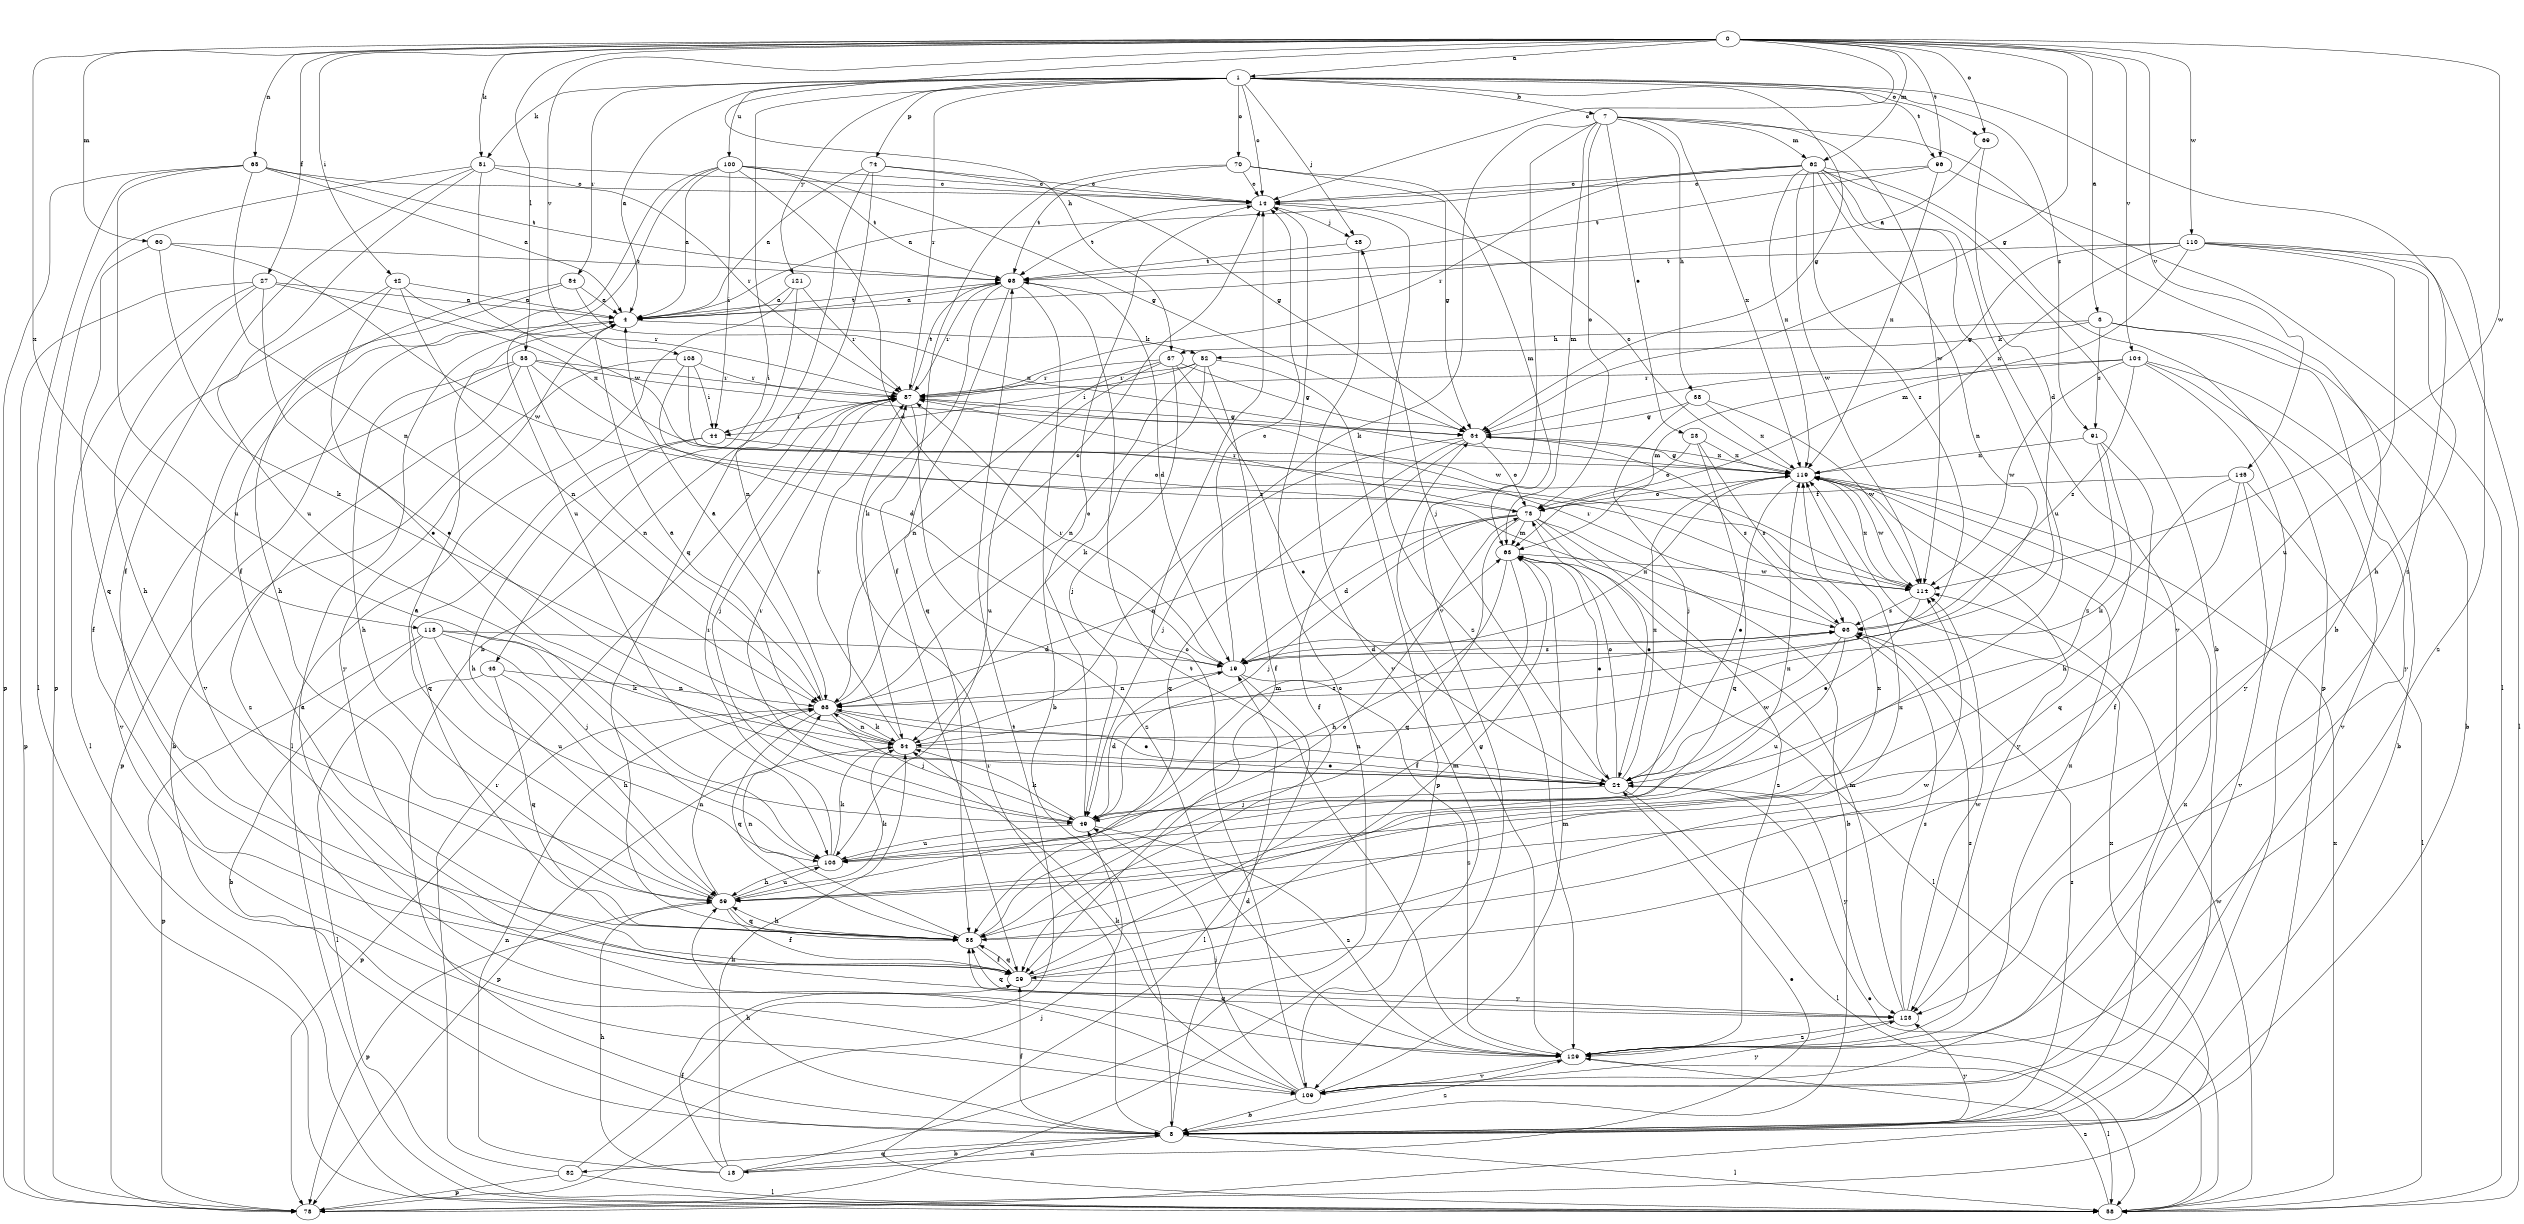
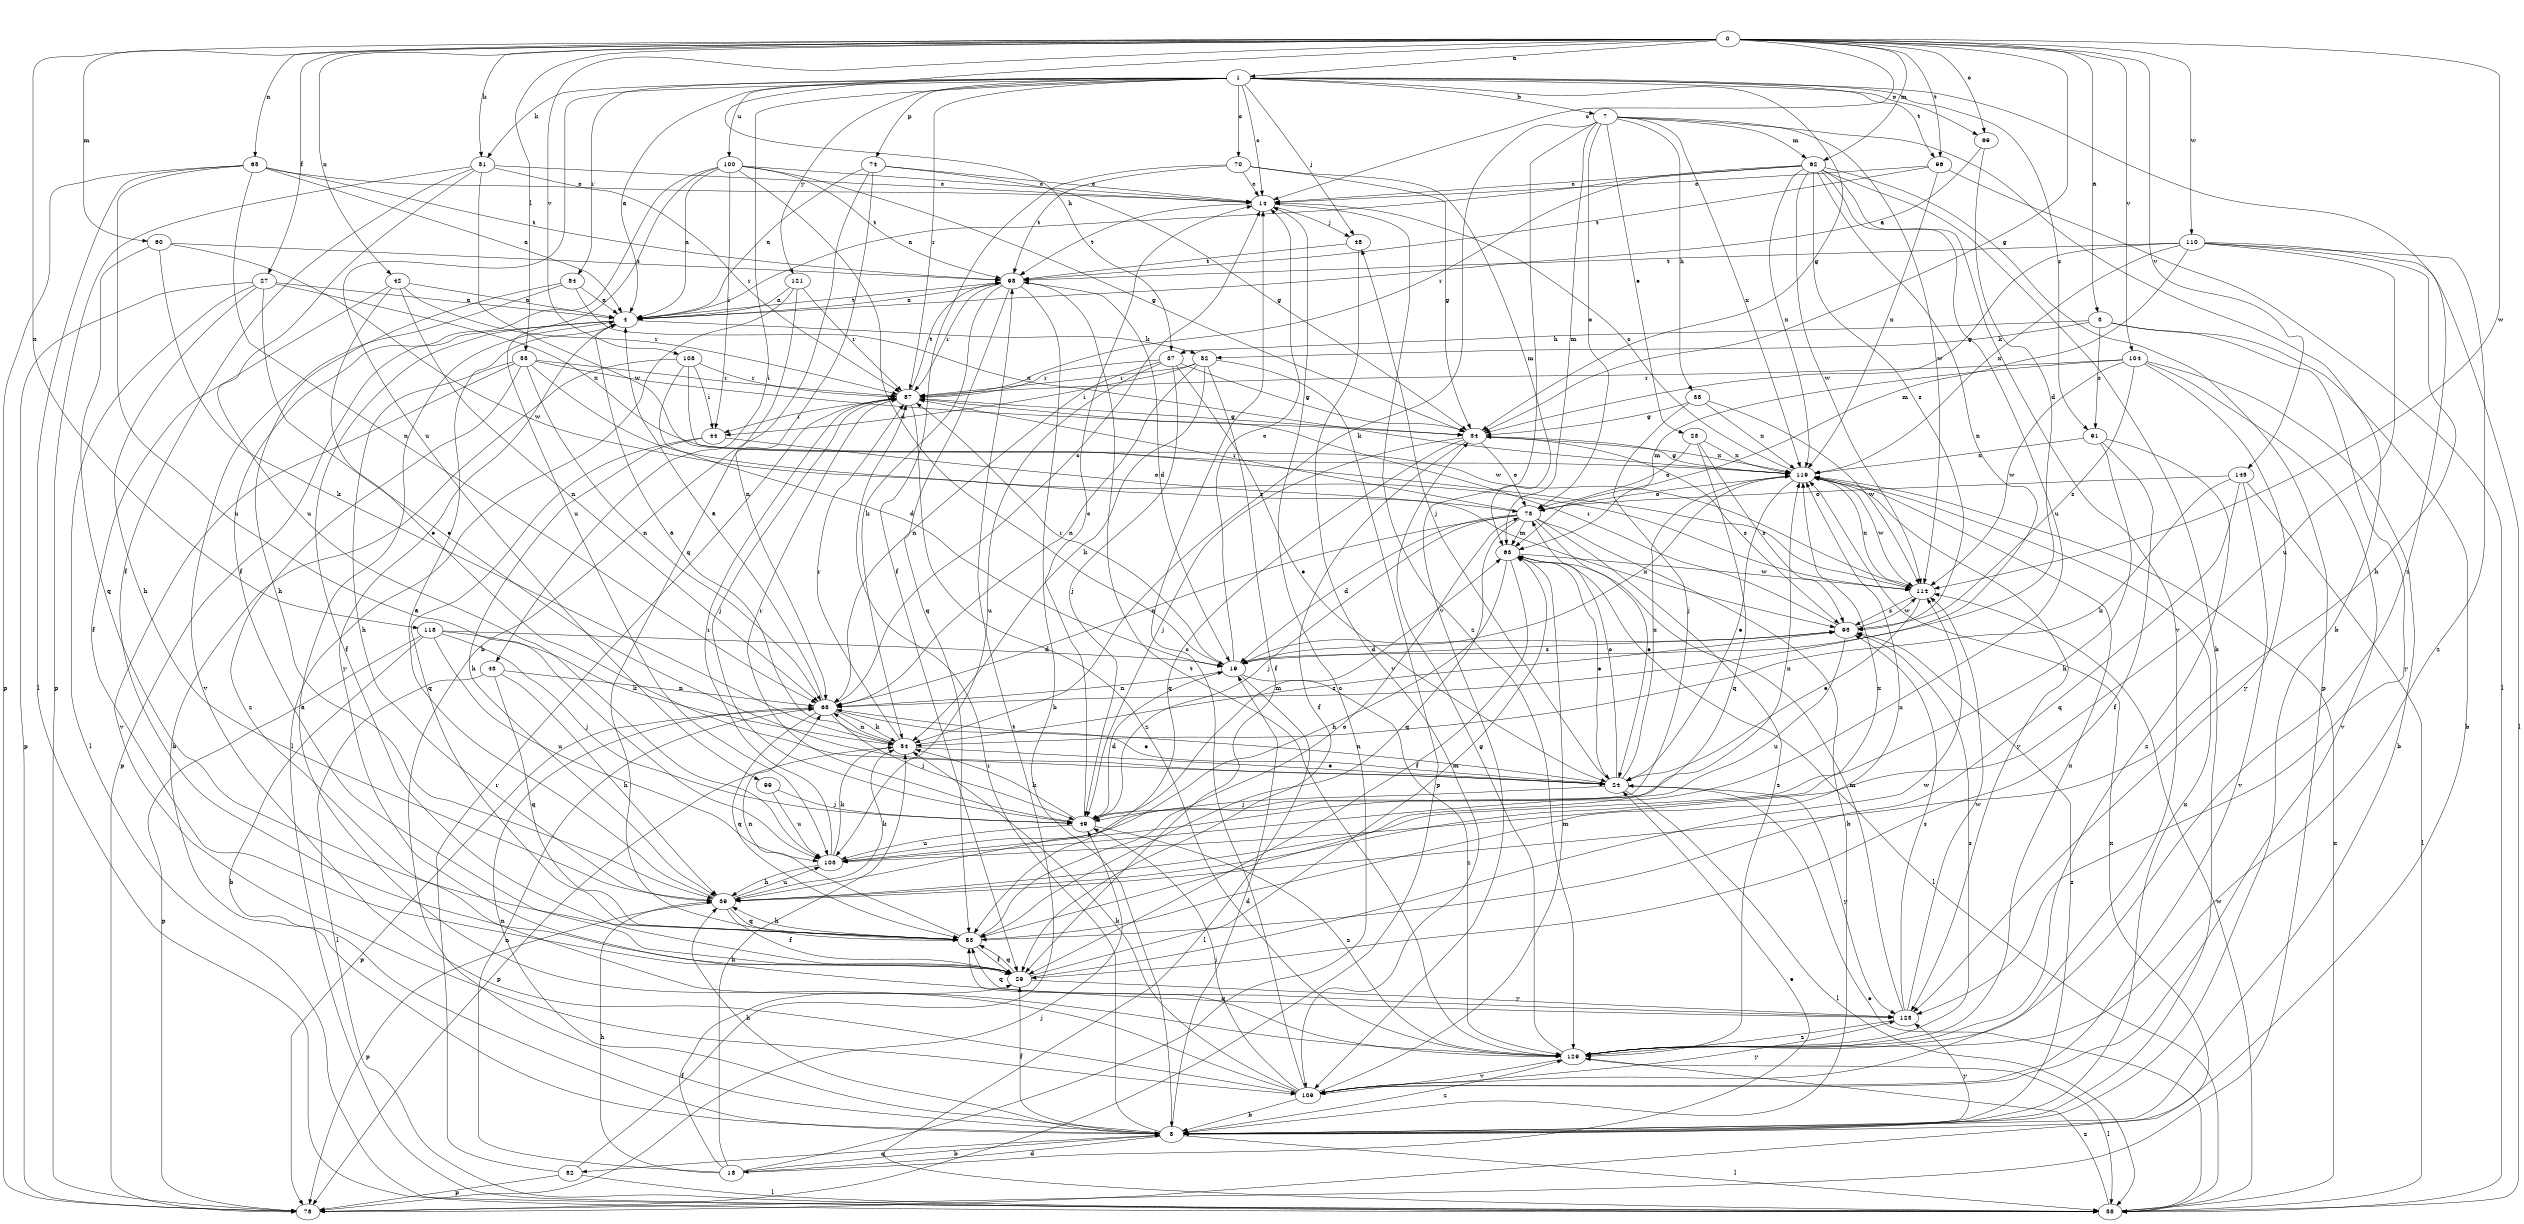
edge "0" -> "42": label "i" -> "x"
edge "145" -> "73": label "f" -> "o"
edge "91" -> "24": now "91" -> "129"
edge "93" -> "24": now "93" -> "114"
edge "39" -> "68": now "8" -> "68"
edge "4" -> "29": added, label "f"
node "99": added
